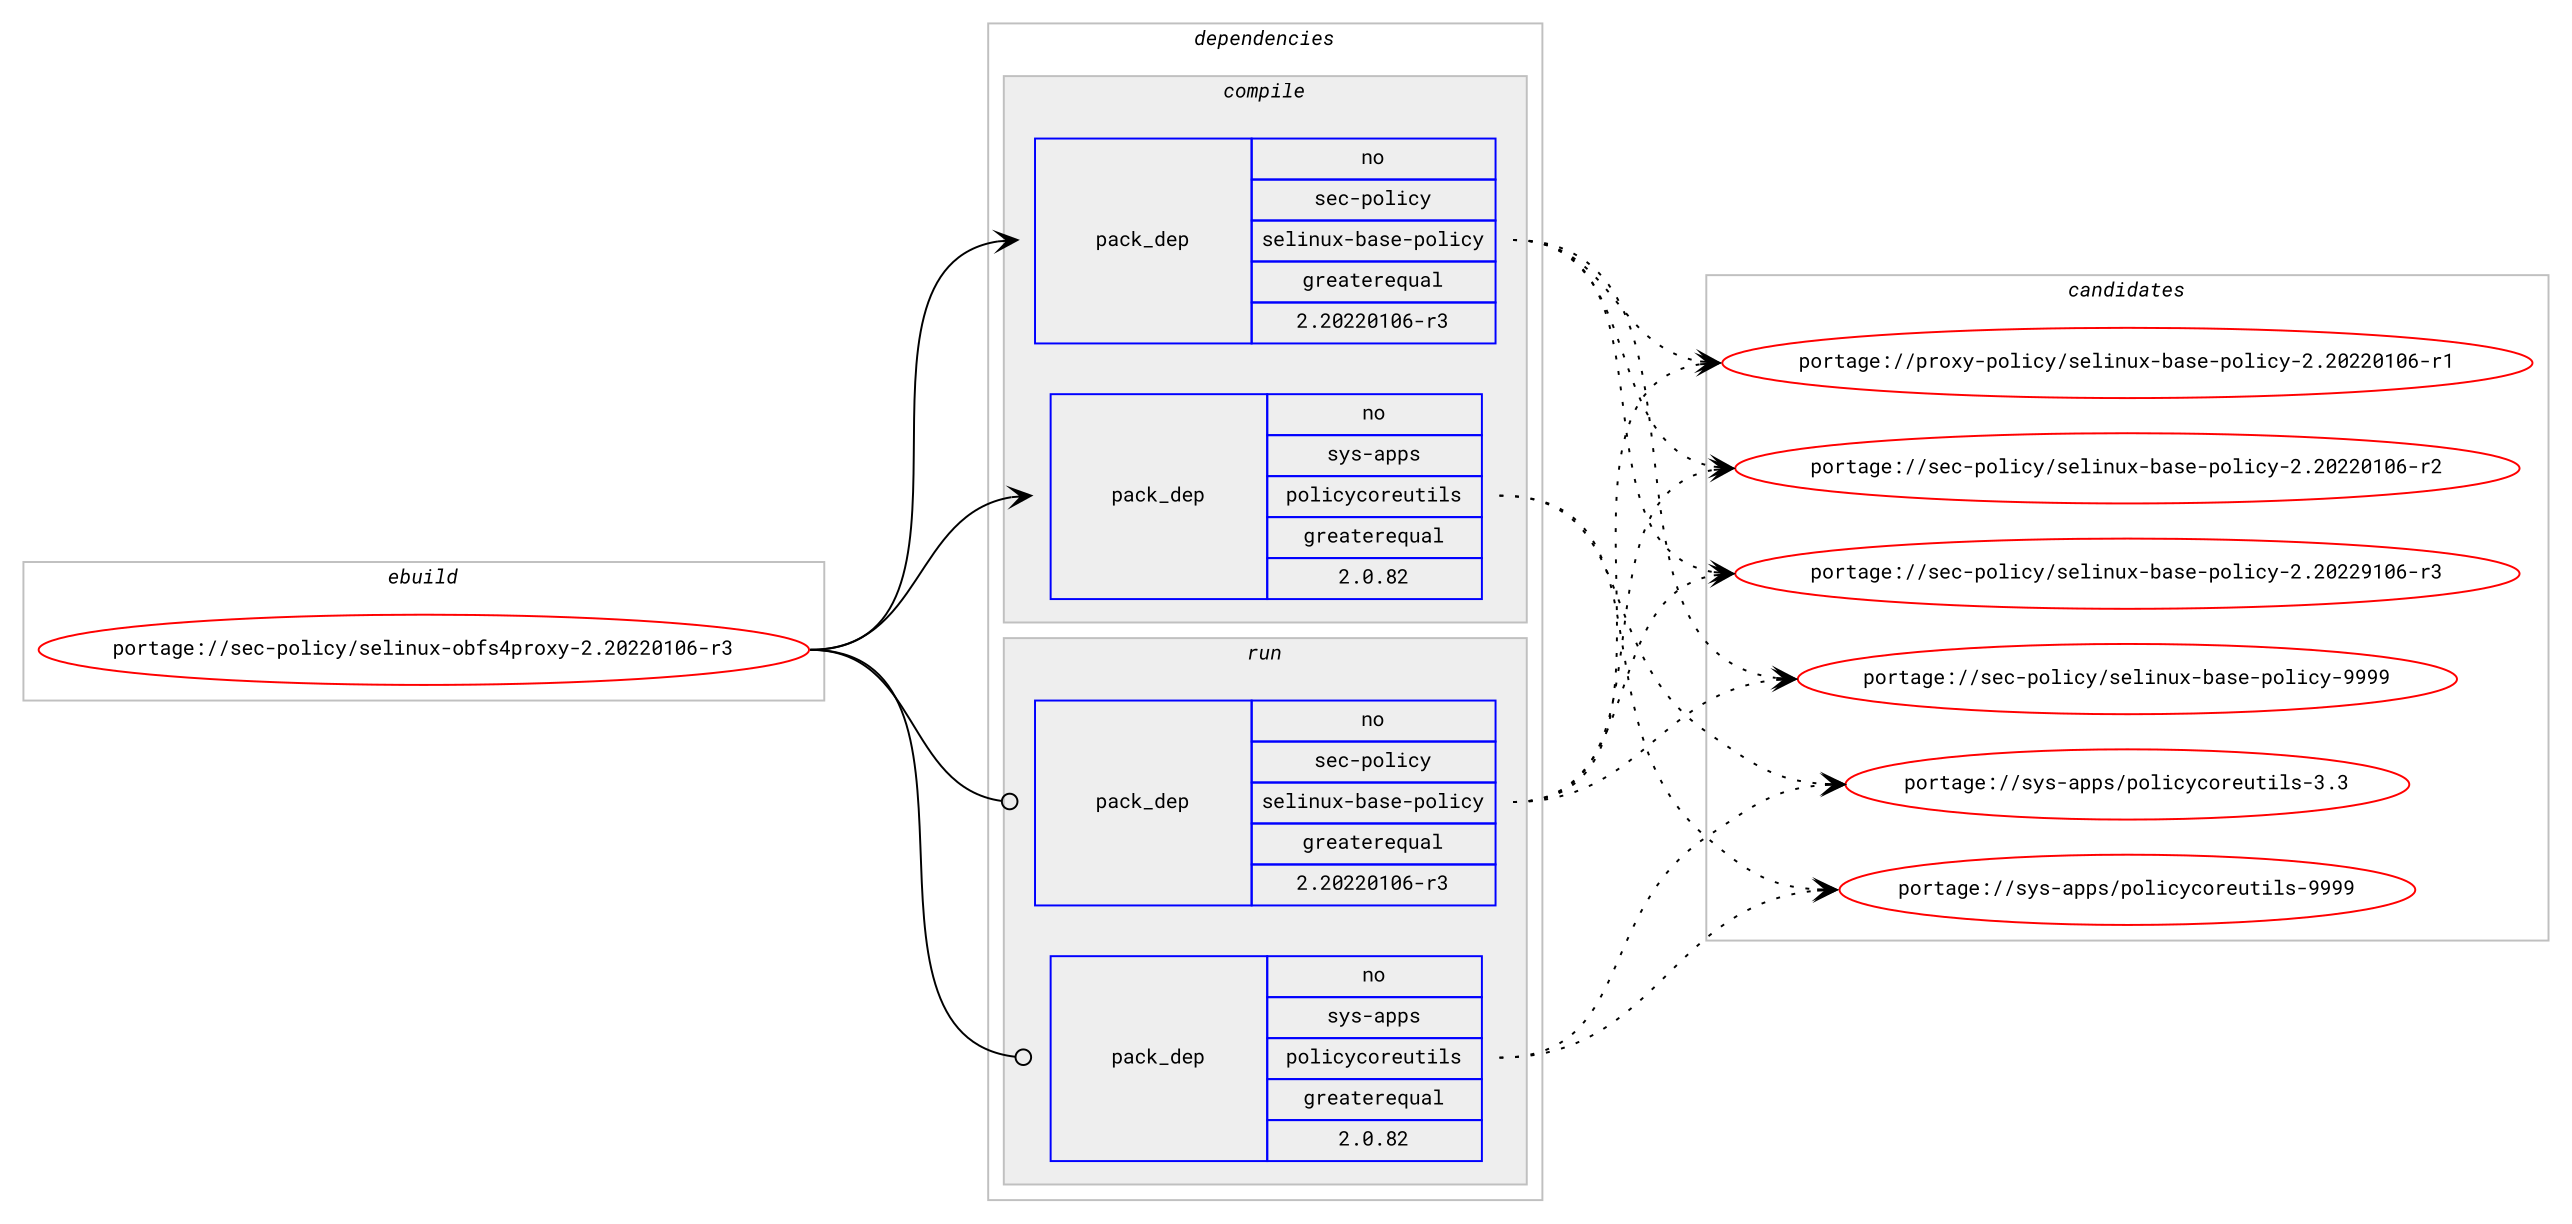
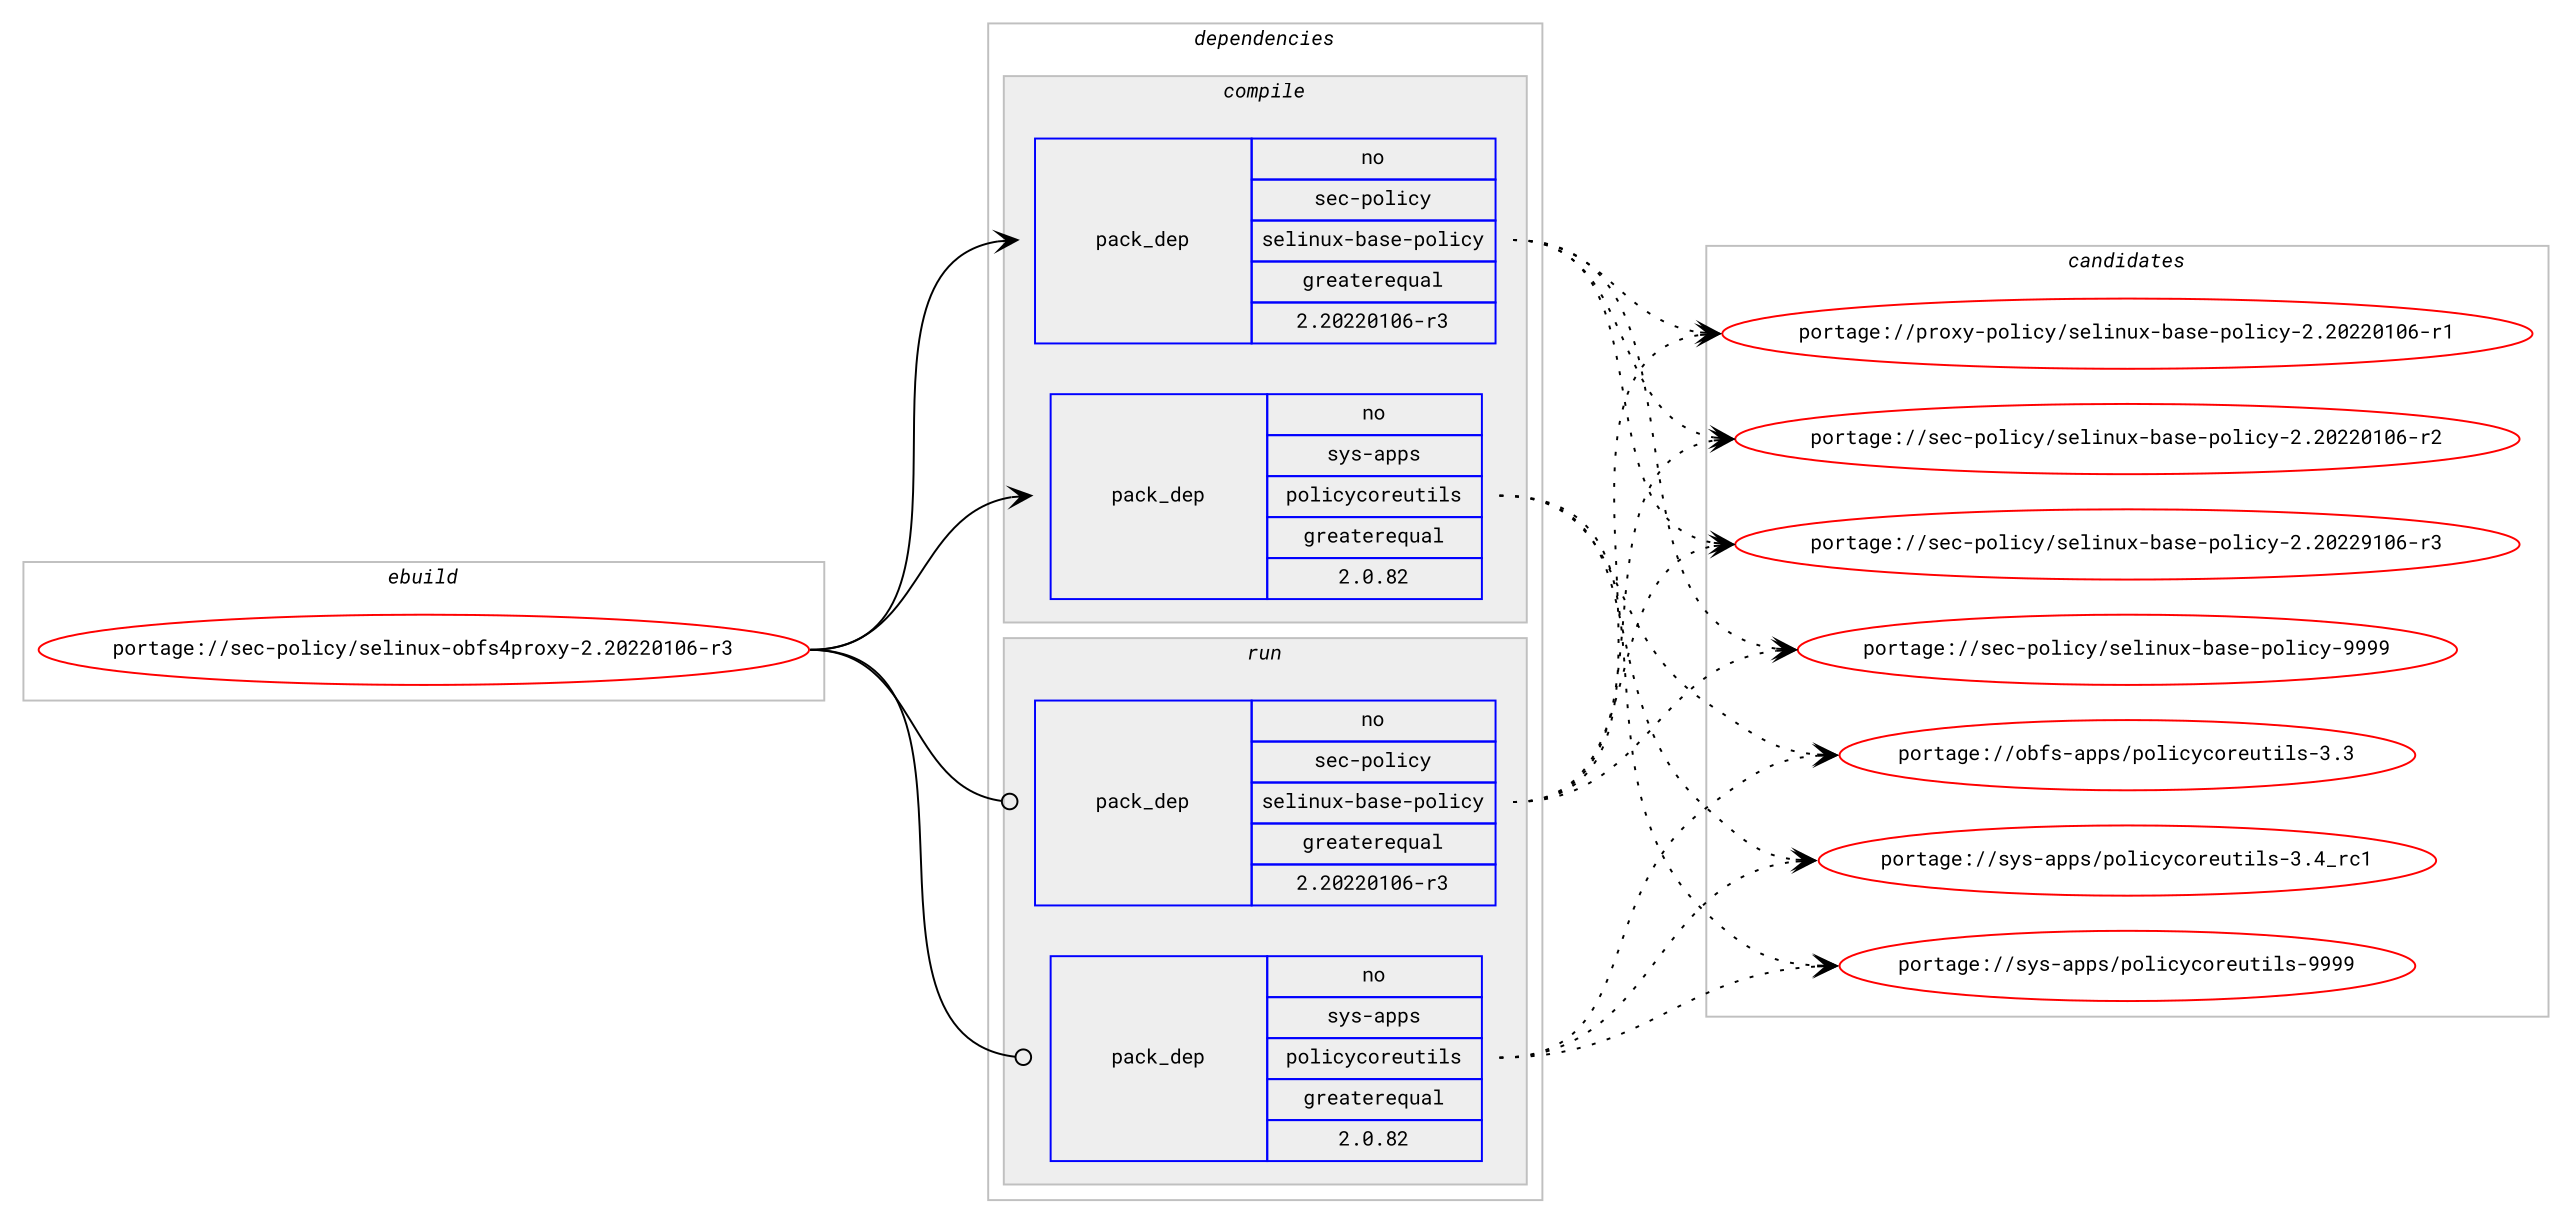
node "portage://sys-apps/policycoreutils-3.3": label "portage://sys-apps/policycoreutils-3.3" -> "portage://obfs-apps/policycoreutils-3.3"
node "portage://sys-apps/policycoreutils-3.4_rc1": added
